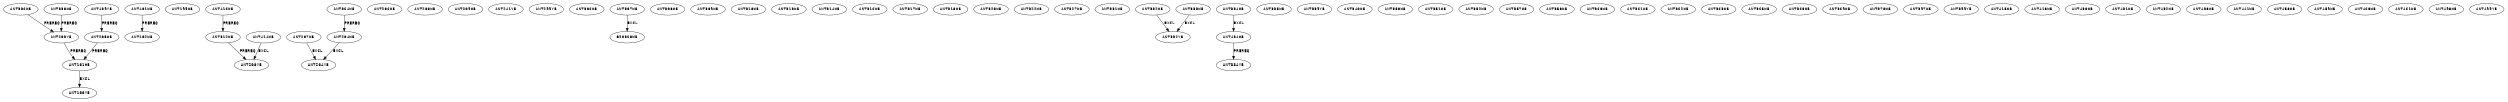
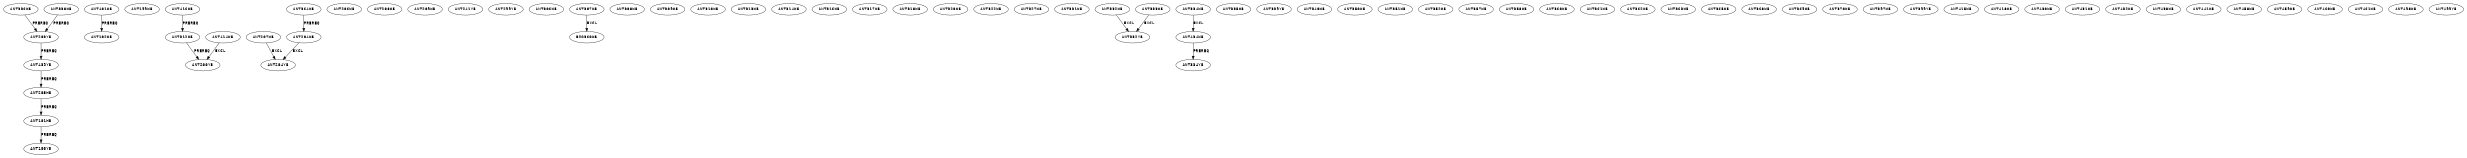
edge "ANT203Y5" -> "ANT101H5": now "ANT203Y5" -> "ANT439Y5"
edge "ANT101H5" -> "ANT100Y5": label "EXCL" -> "PREREQ"
